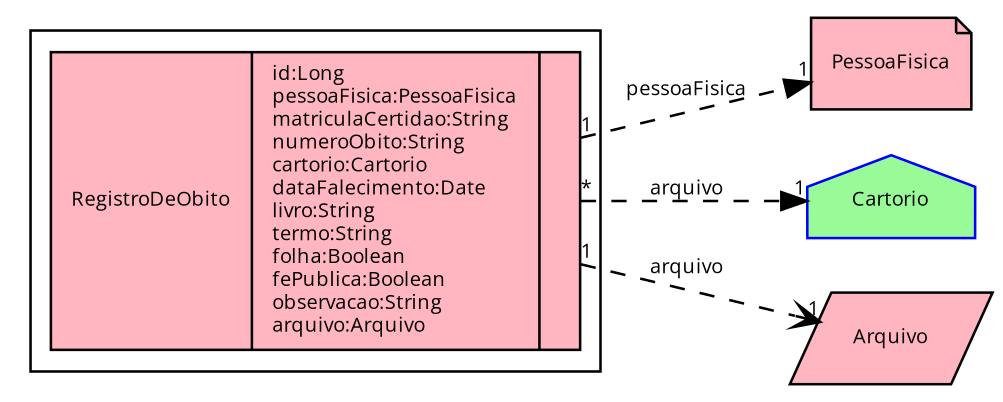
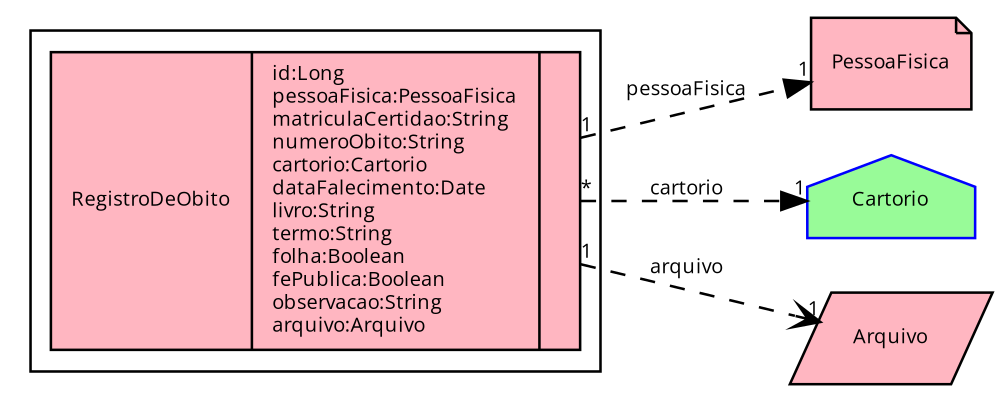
edge "RegistroDeObito" -> "Cartorio": label "arquivo" -> "cartorio"
